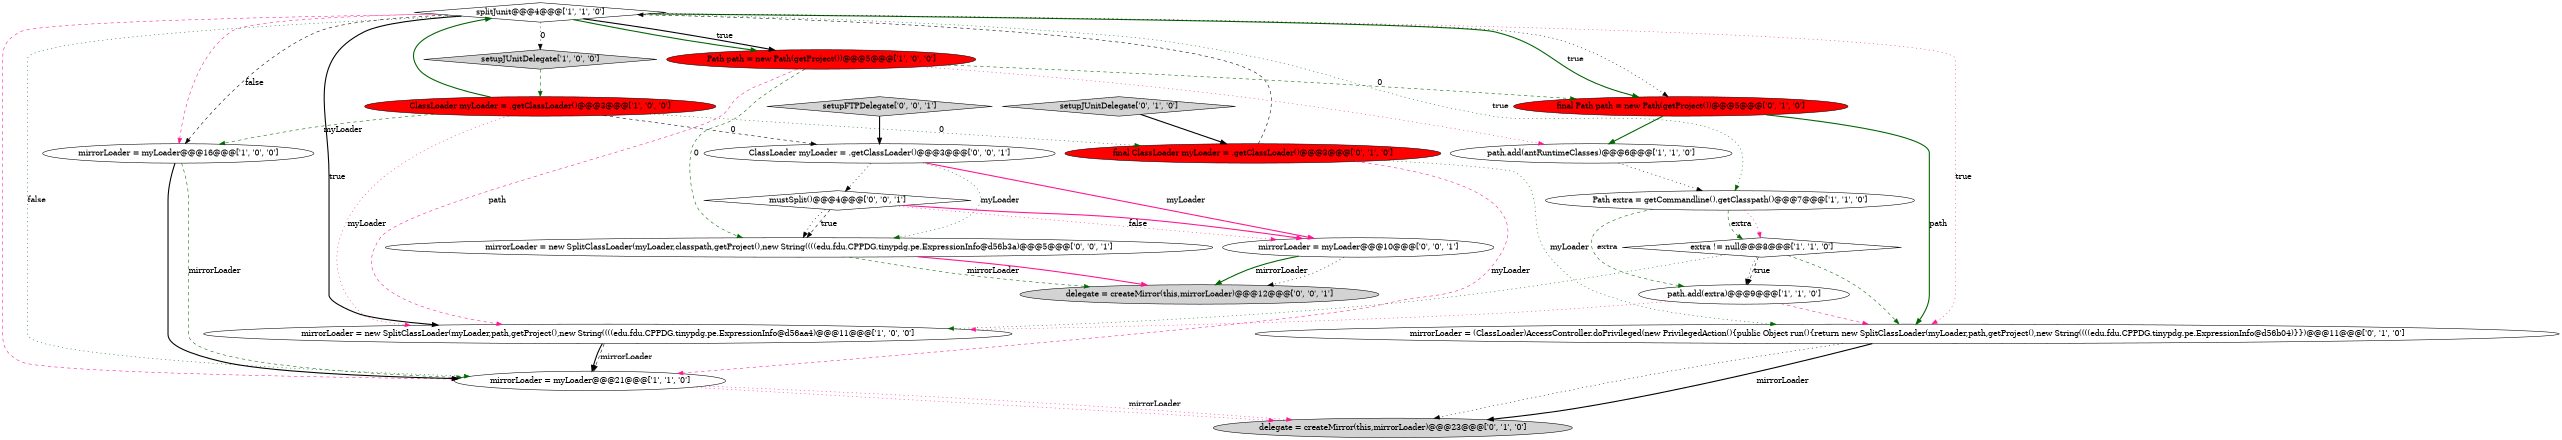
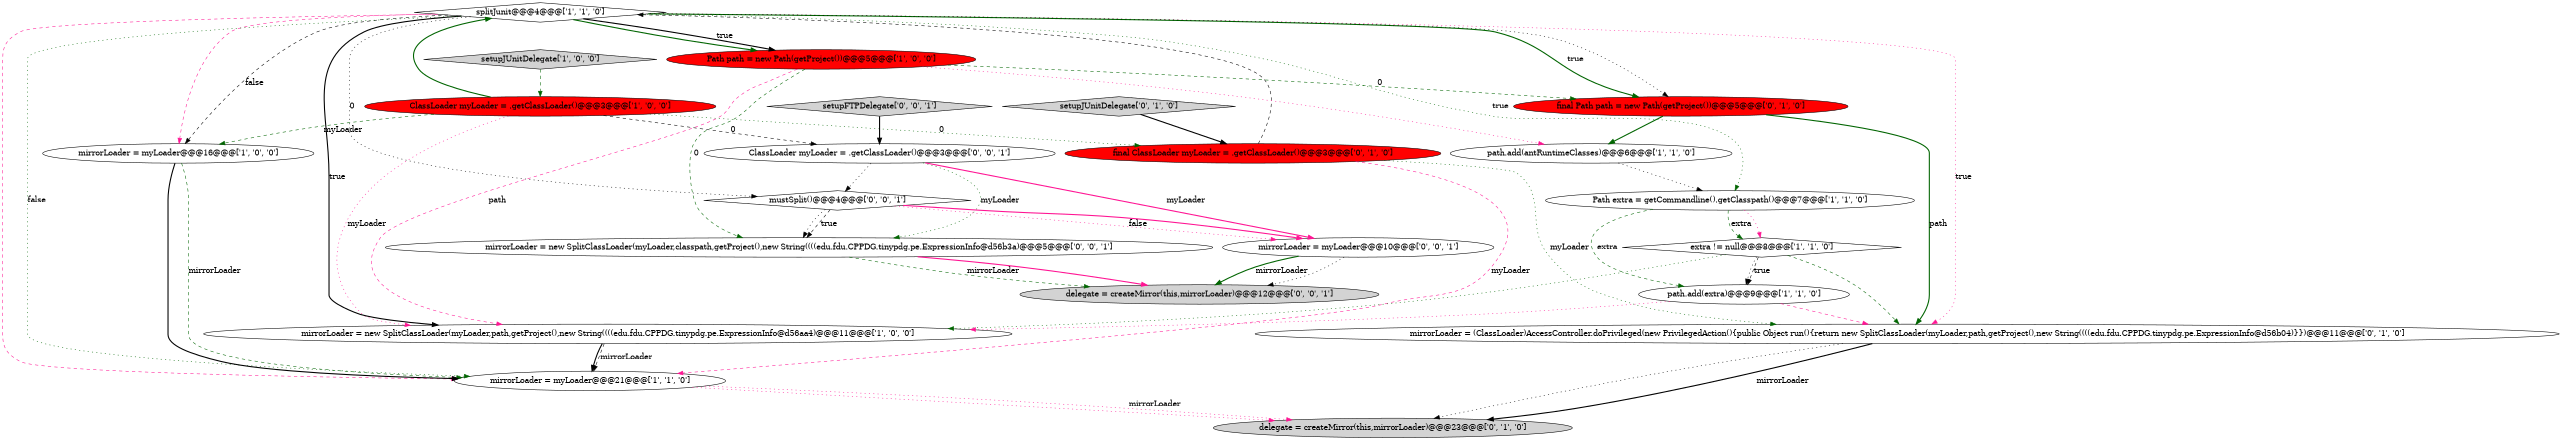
edge "splitJunit@@@4@@@['1', '1', '0']" -> "setupJUnitDelegate['1', '0', '0']": now "splitJunit@@@4@@@['1', '1', '0']" -> "mustSplit()@@@4@@@['0', '0', '1']"
